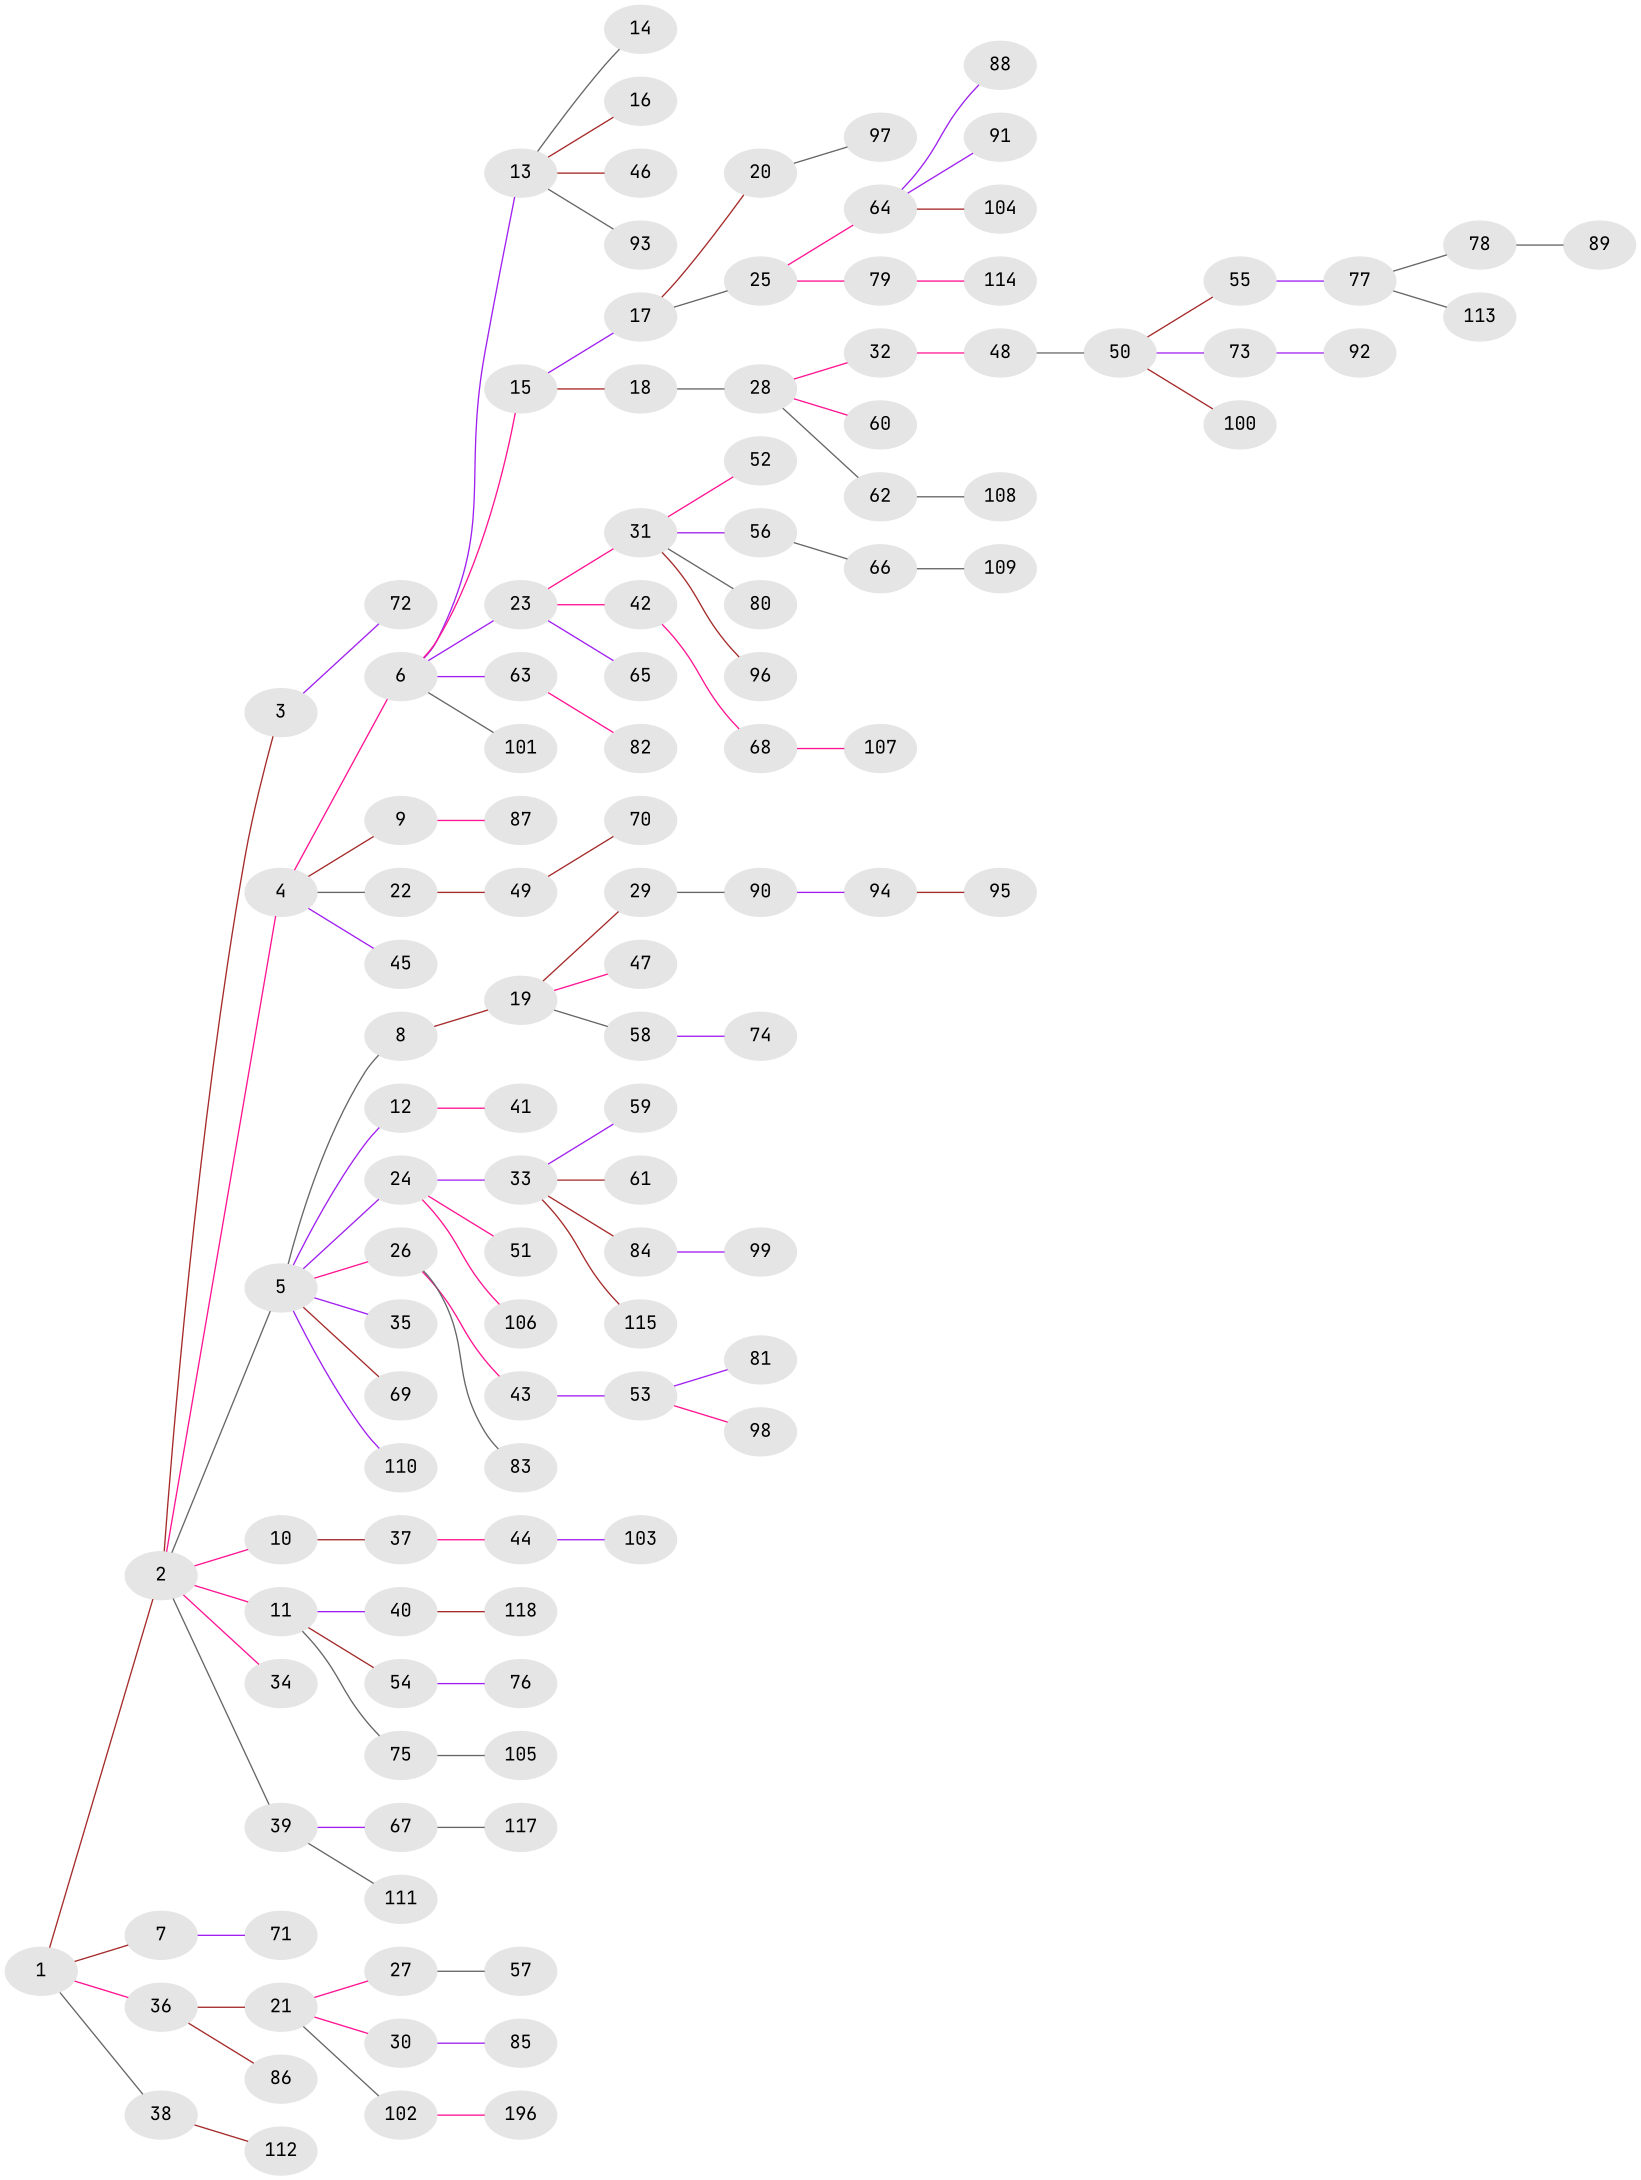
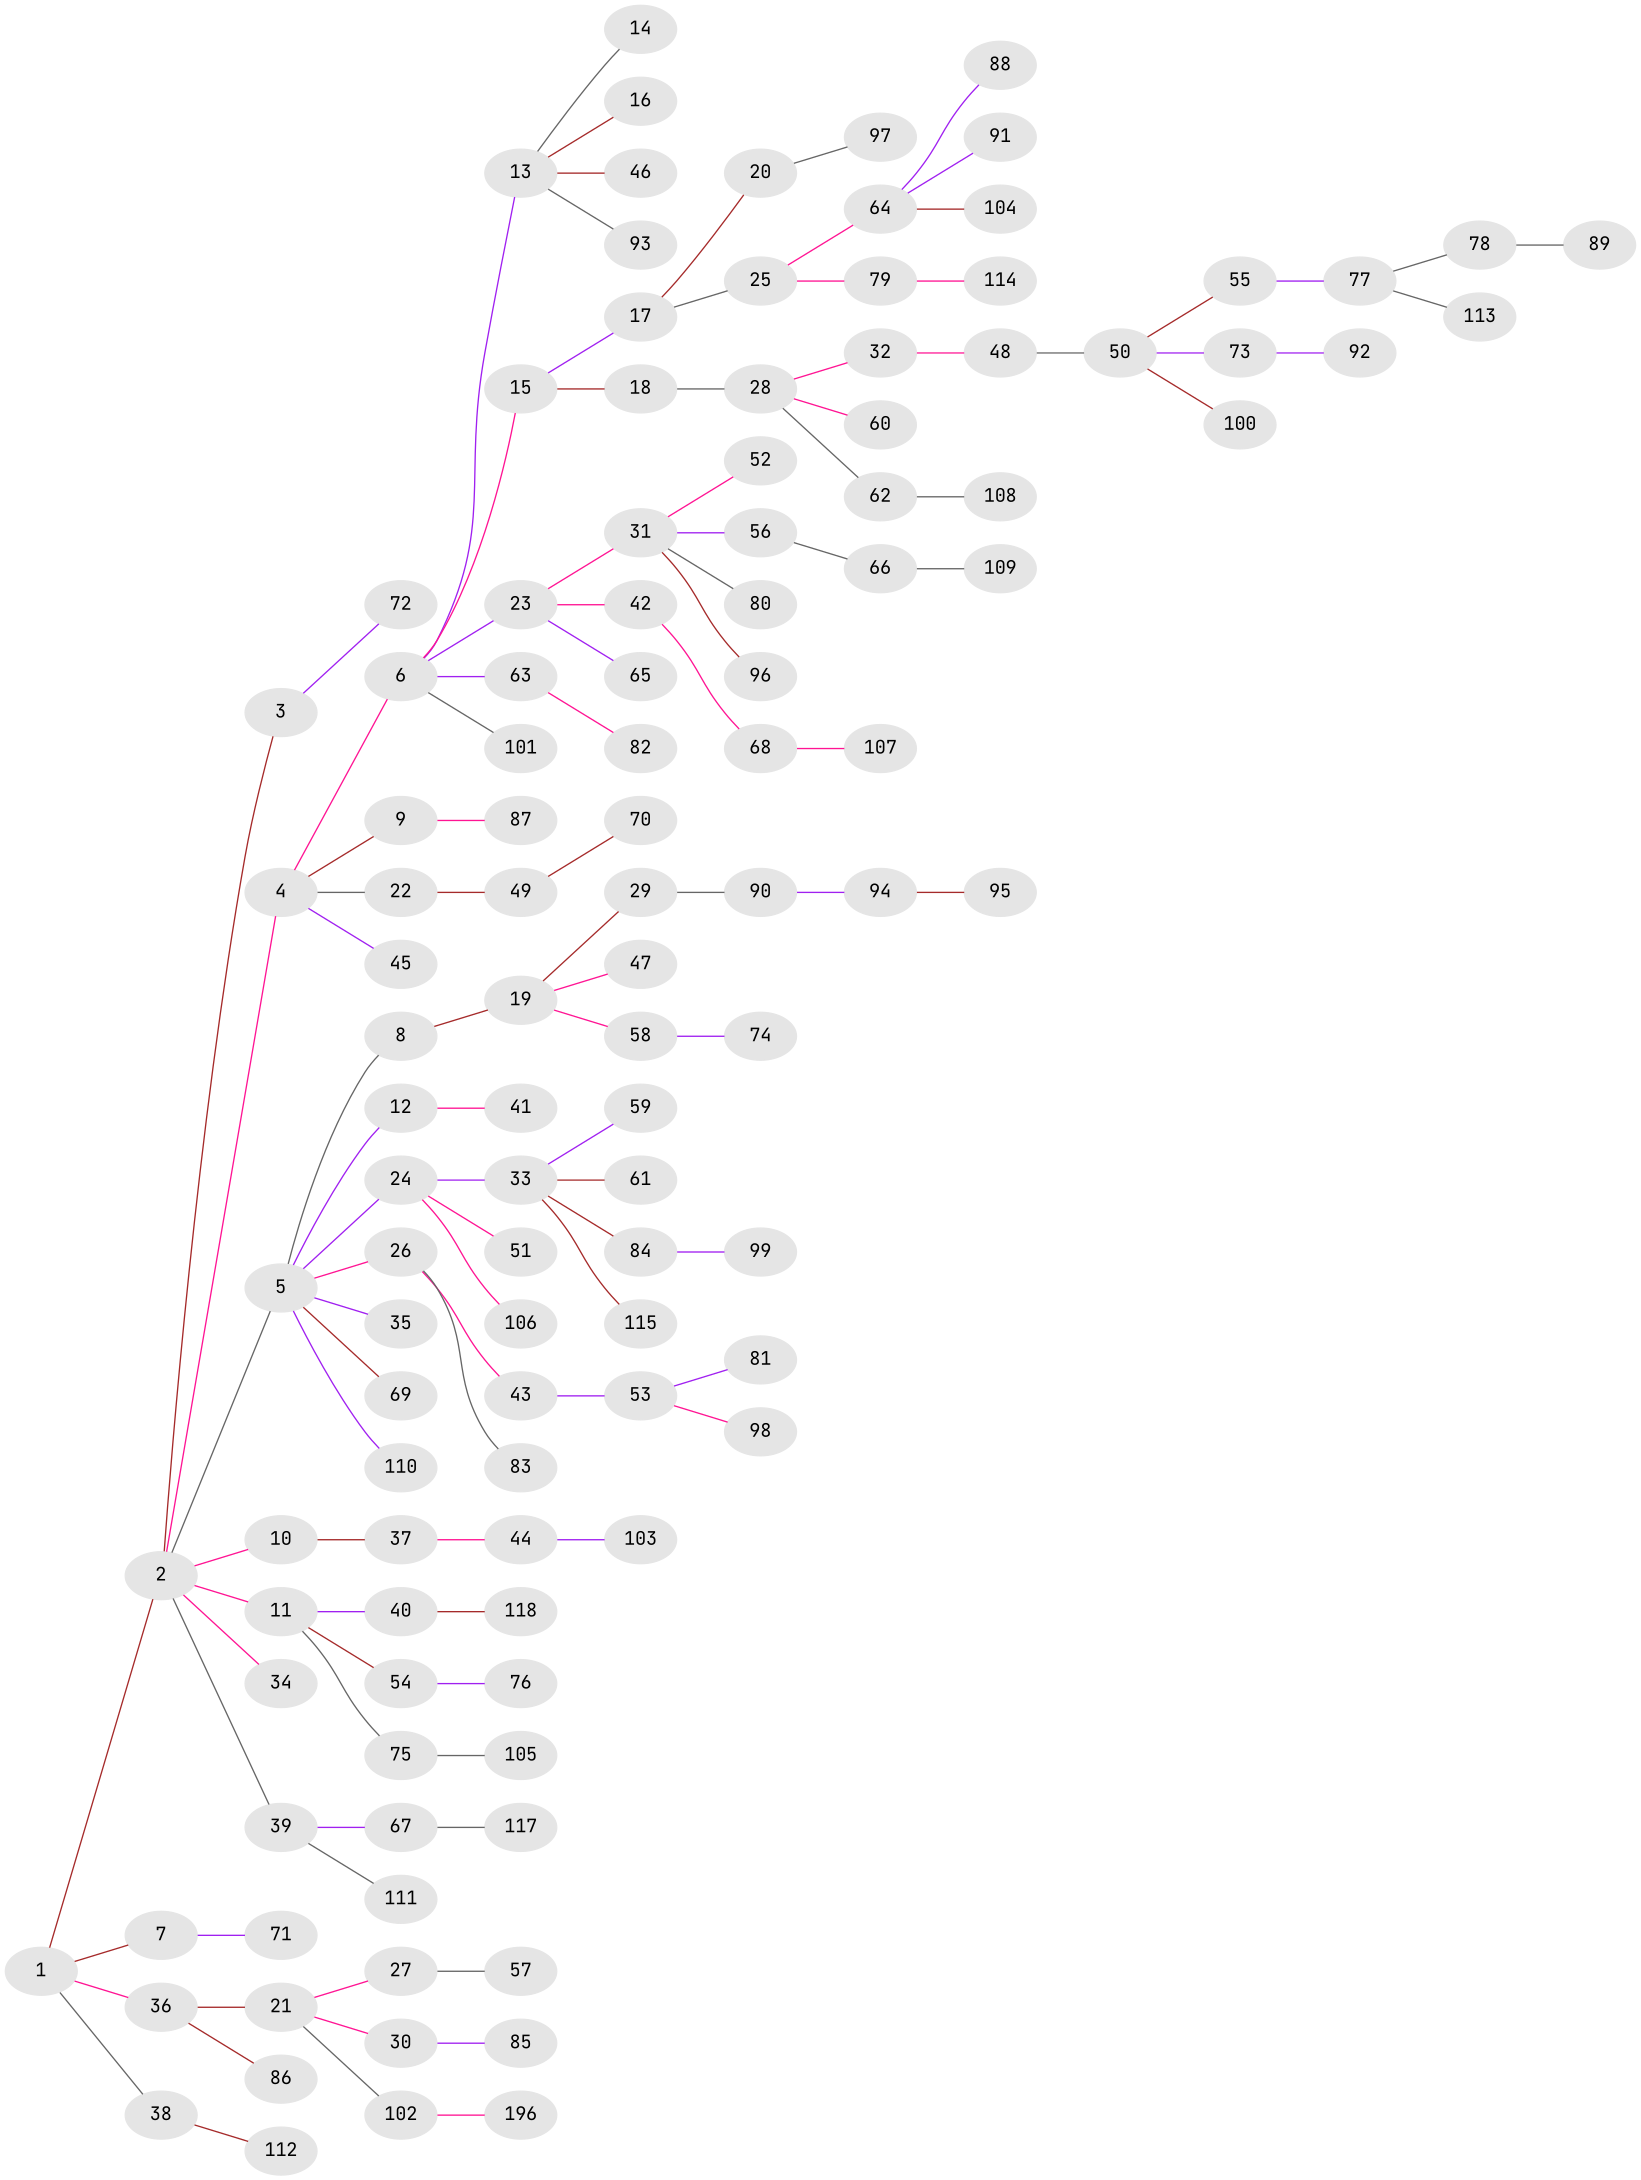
edge "19" -- "58": color gray40 -> deeppink
